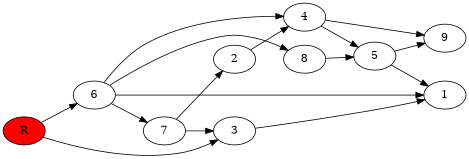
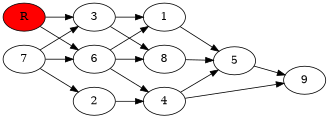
edge "3" -> "8": added
edge "5" -> "1": reversed
edge "6" -> "7": reversed
